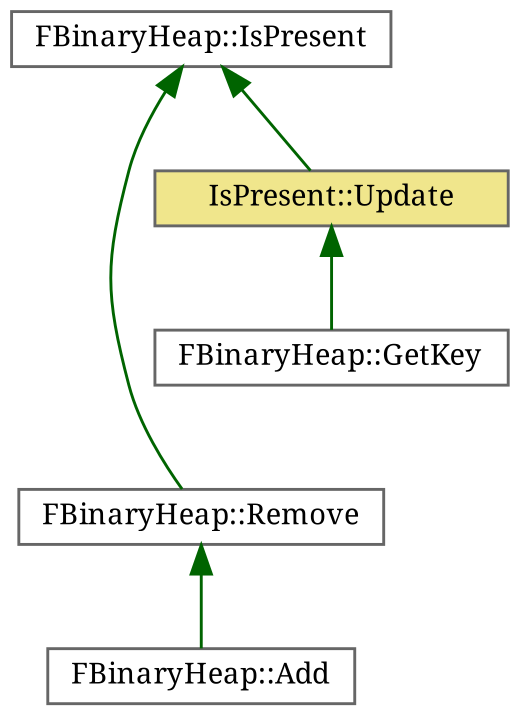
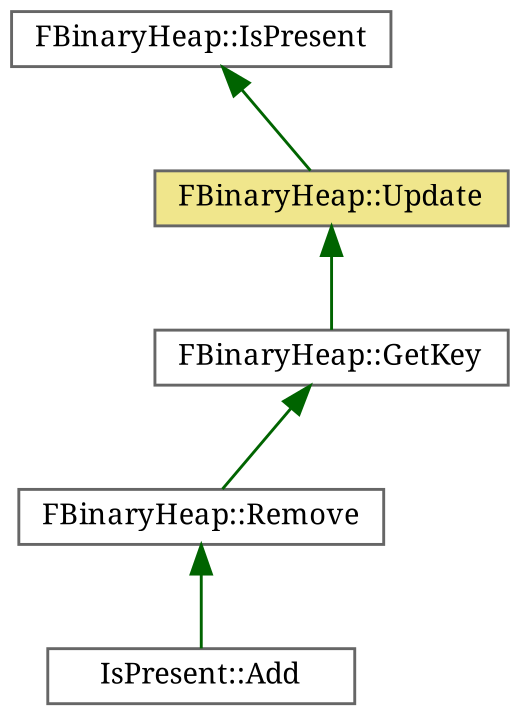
node "IsPresent::Update": label "IsPresent::Update" -> "FBinaryHeap::Update"
edge "FBinaryHeap::Remove" -> "FBinaryHeap::IsPresent": now "FBinaryHeap::Remove" -> "FBinaryHeap::GetKey"
node "FBinaryHeap::Add": label "FBinaryHeap::Add" -> "IsPresent::Add"
